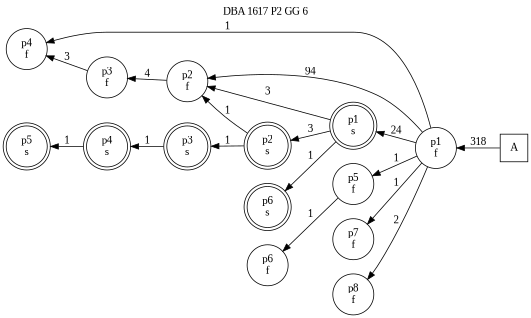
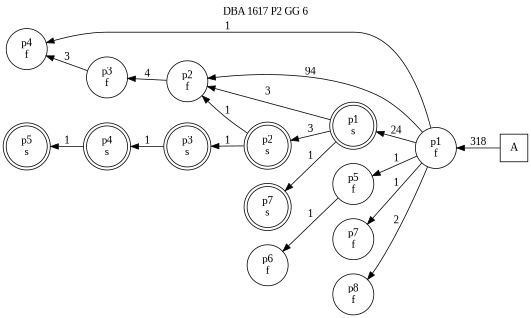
node "p6 s": label "p6 s" -> "p7 s"
